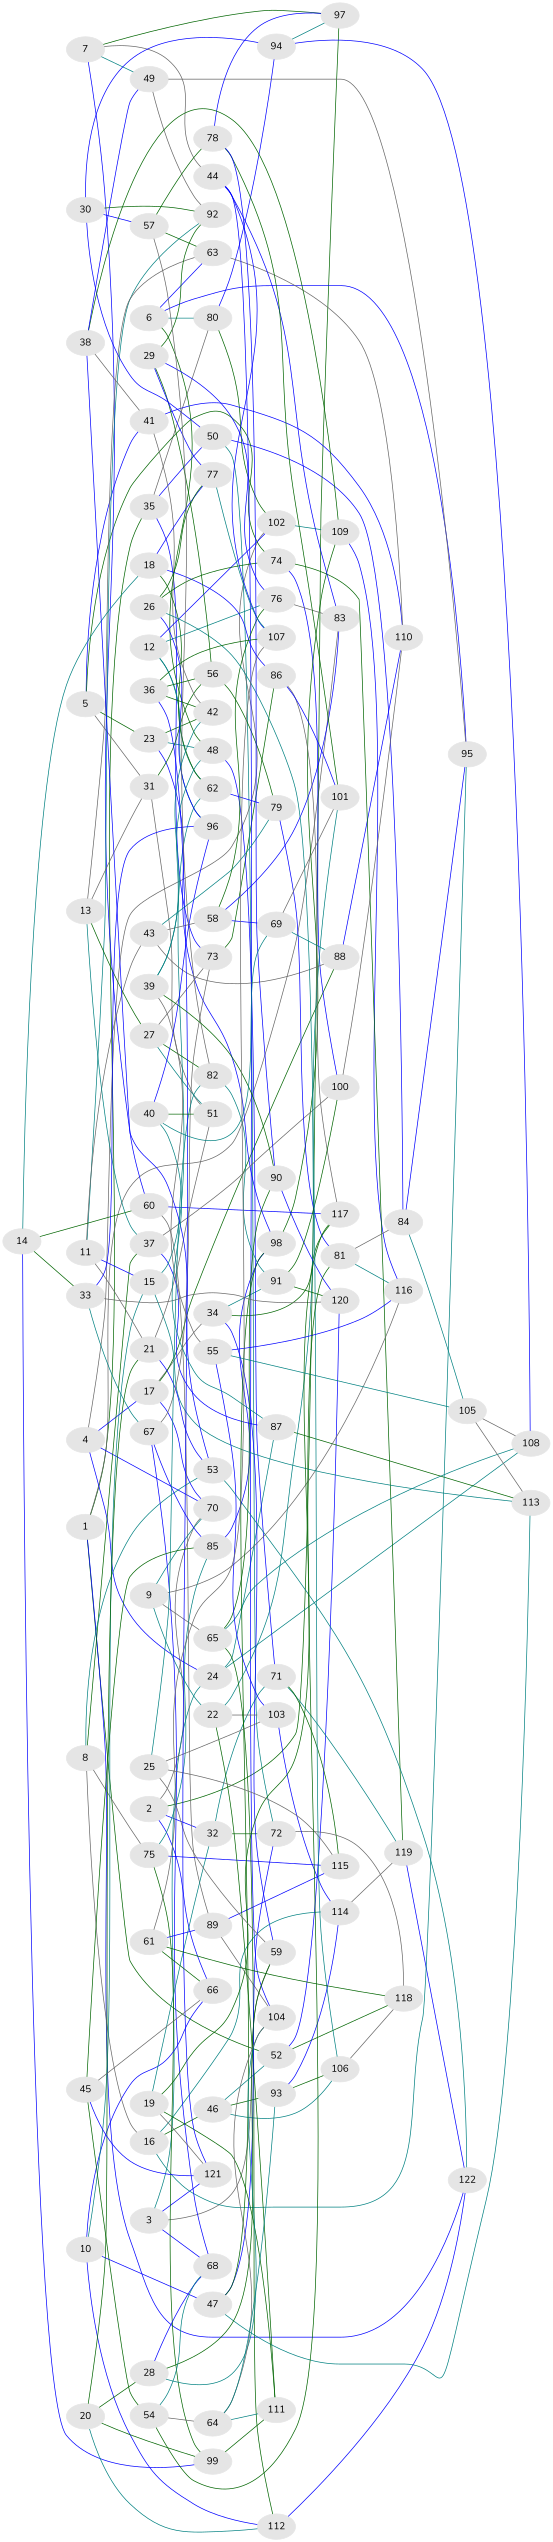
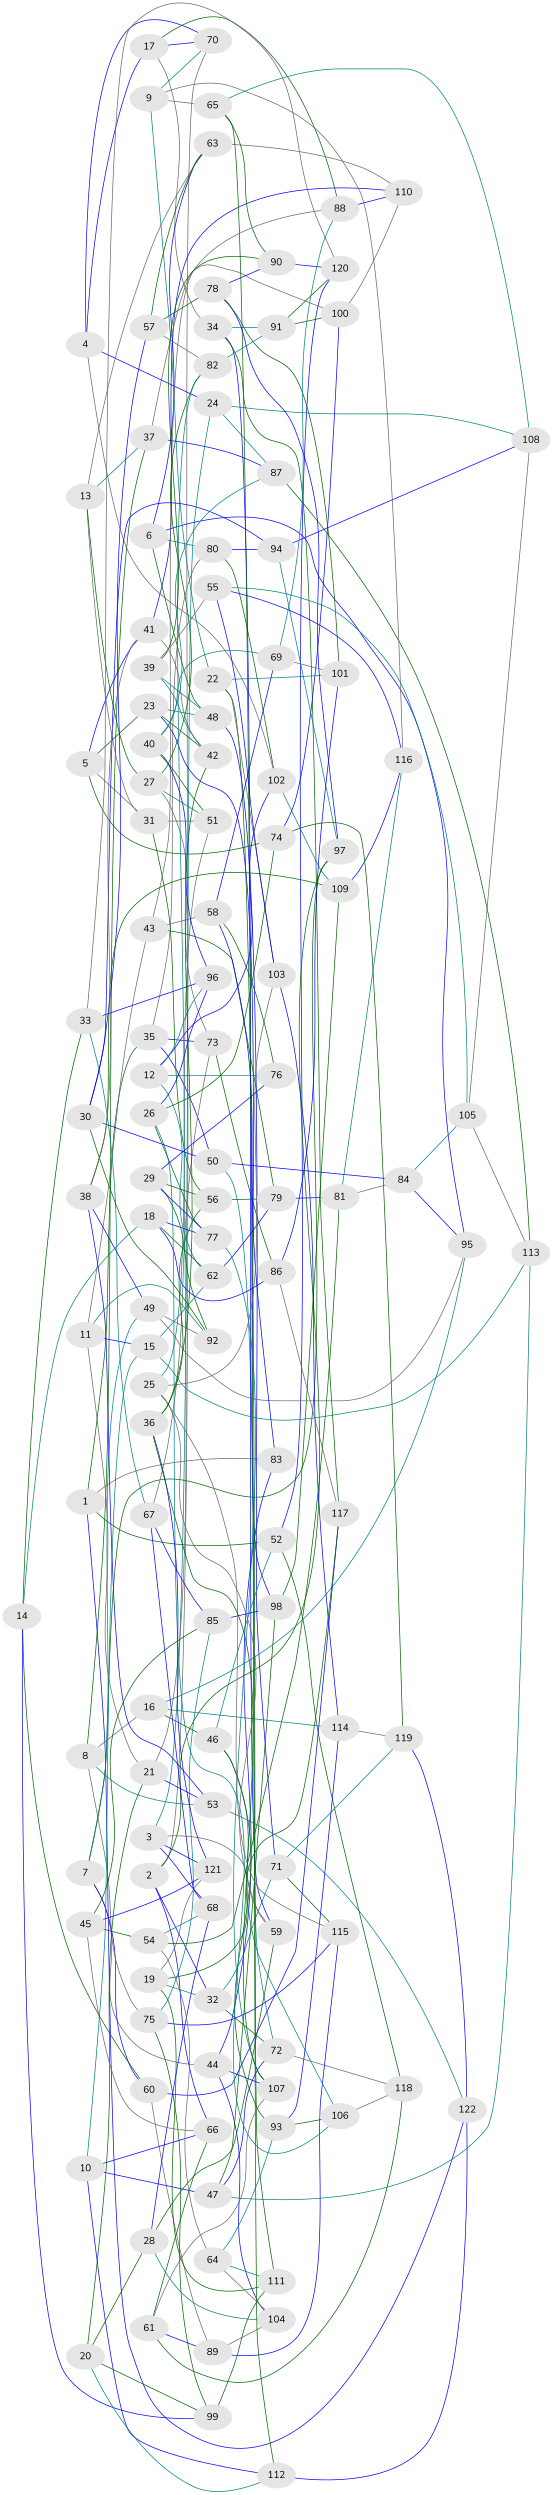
edge "76" -- "83": removed
edge "79" -- "43": color teal -> darkgreen
